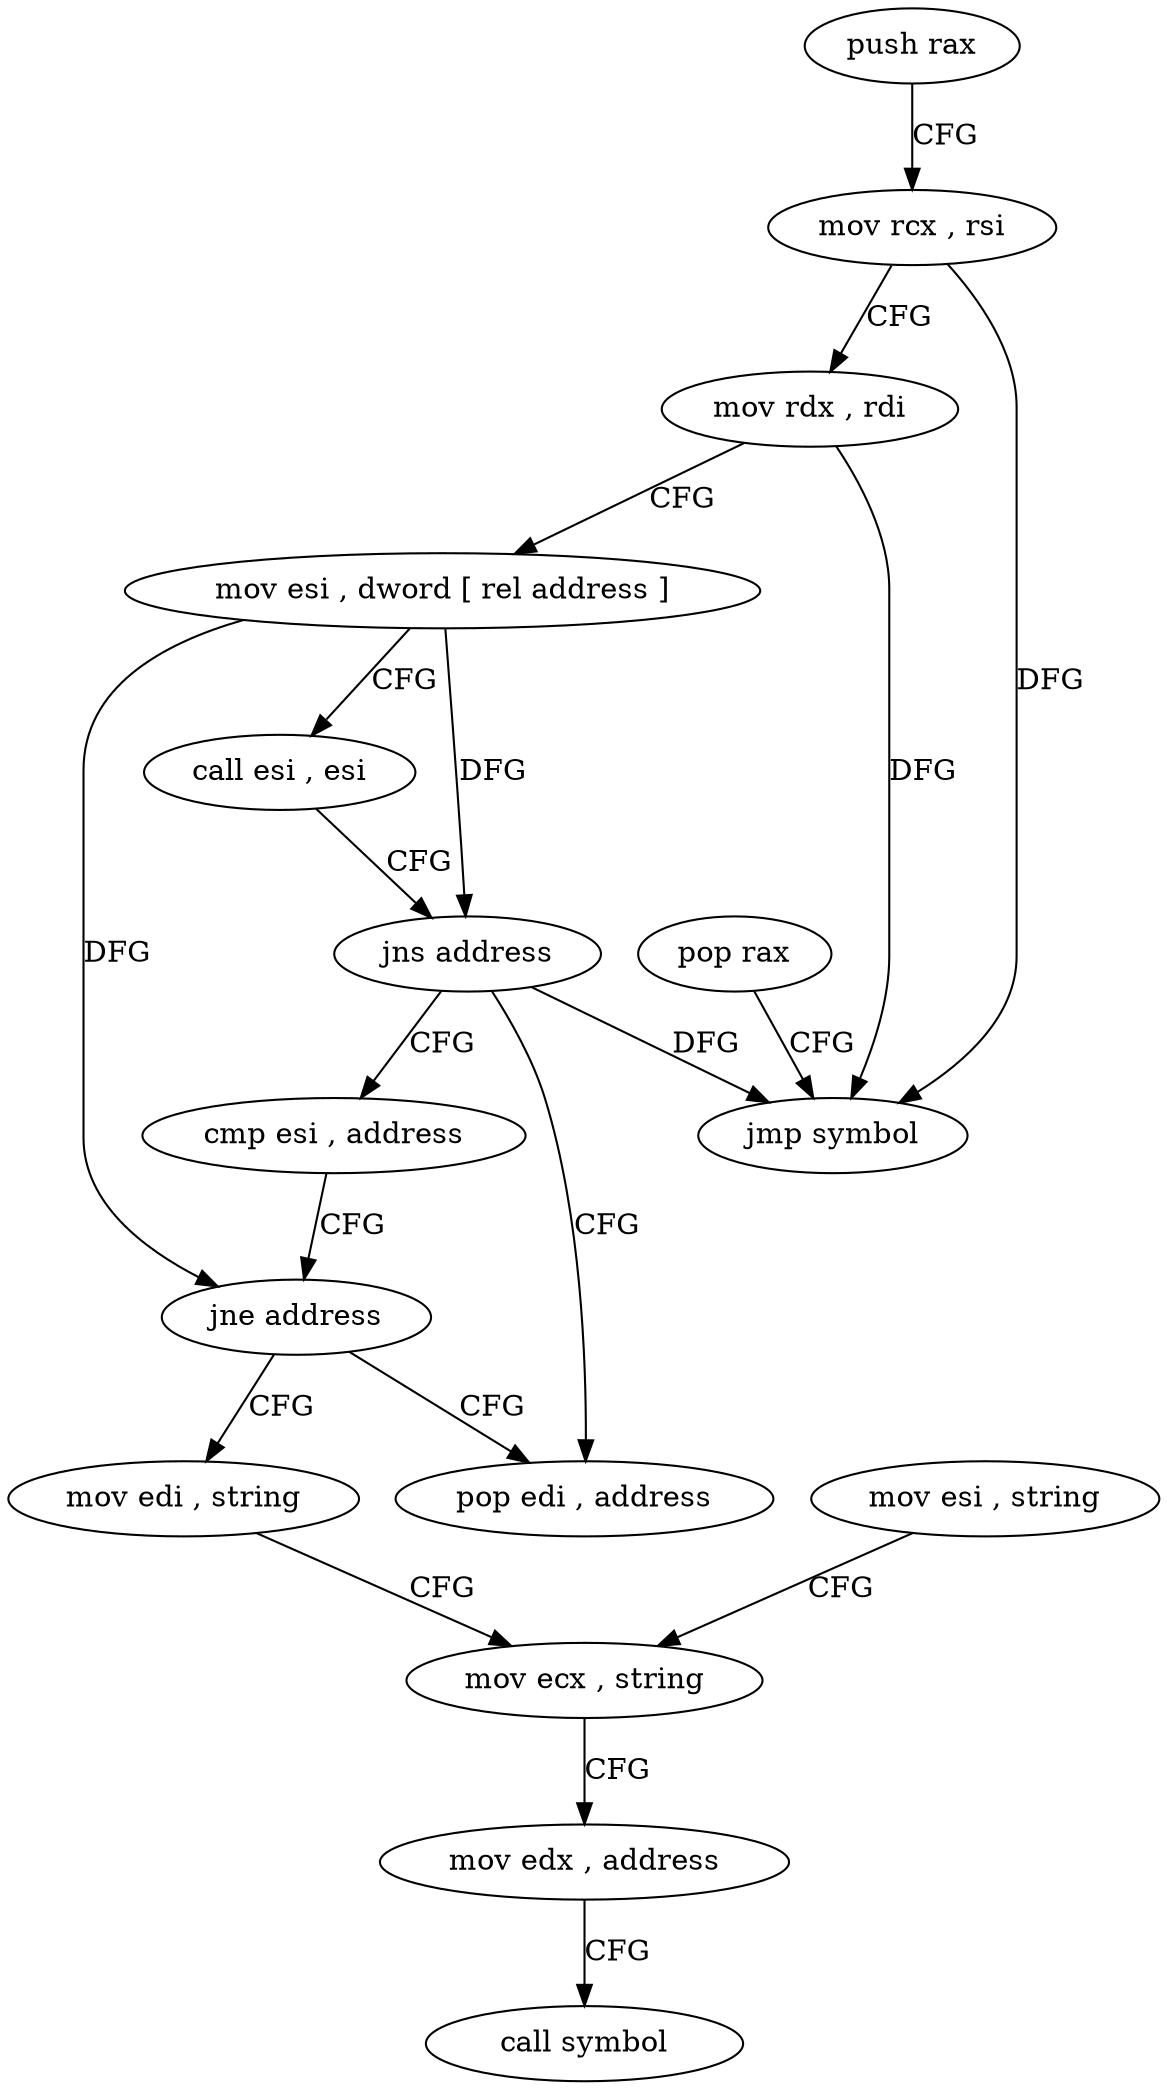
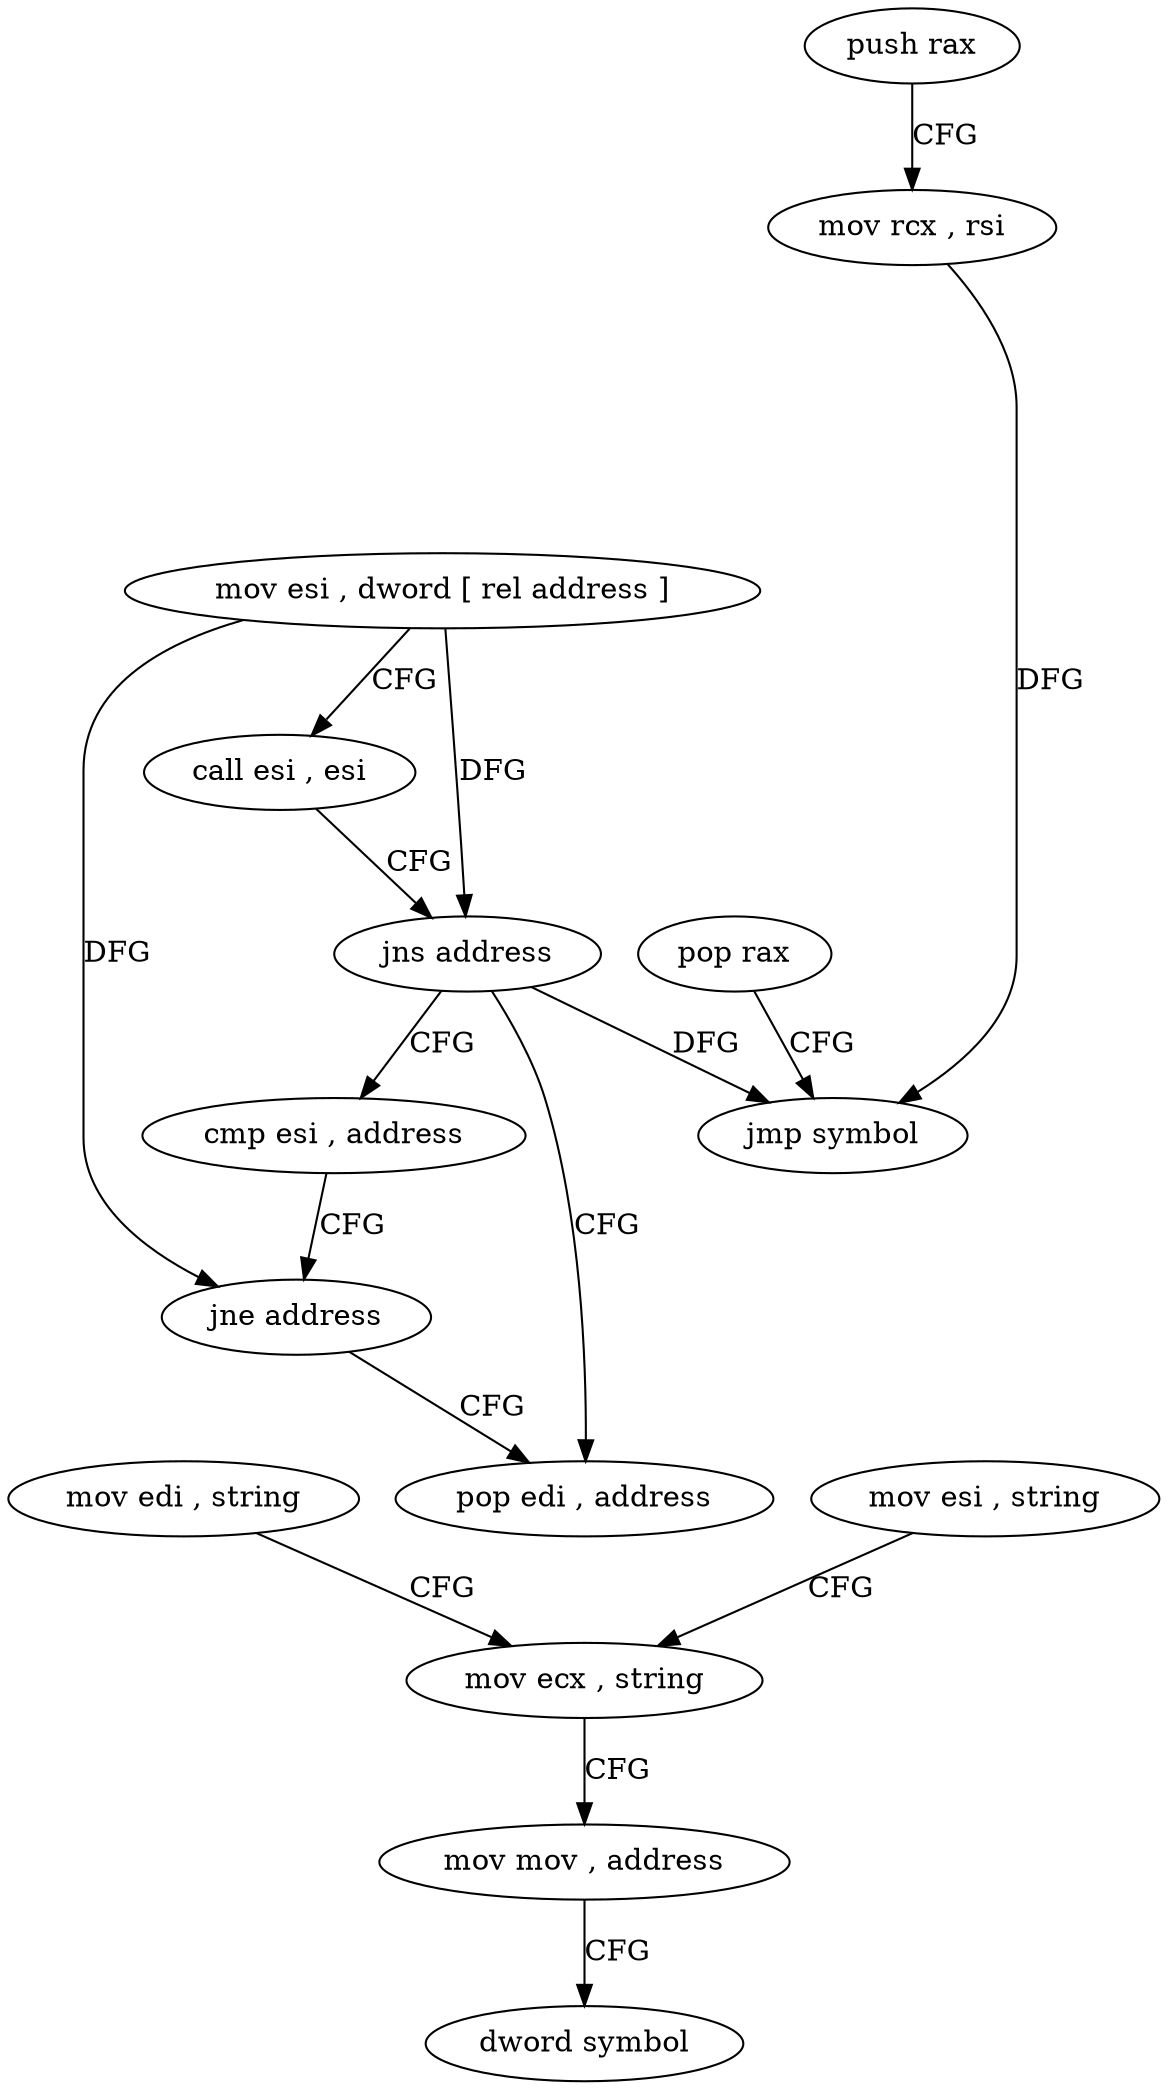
node "mov rdx , rdi": removed
edge "jne address" -> "mov edi , string": removed, label "CFG"
node "mov edx , address": label "mov edx , address" -> "mov mov , address"
node "call symbol": label "call symbol" -> "dword symbol"
